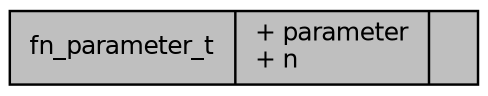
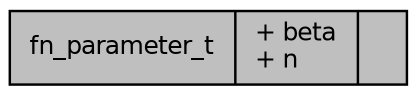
node "fn_parameter_t": text "+ parameter" -> "+ beta"
